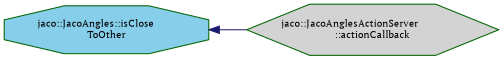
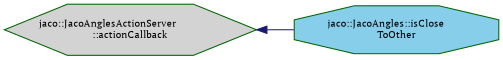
edge "jaco::JacoAnglesActionServer ::actionCallback" -> "jaco::JacoAngles::isClose ToOther": reversed
